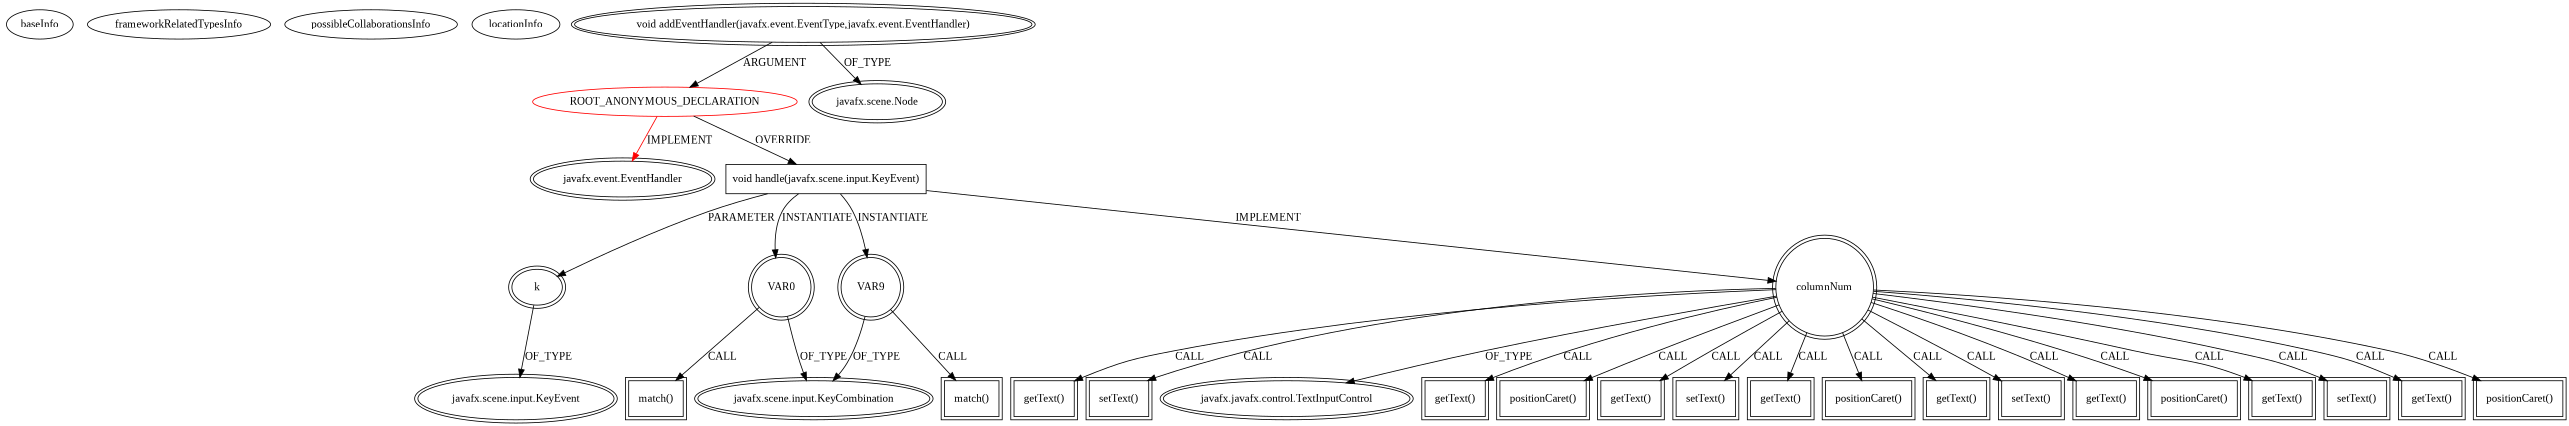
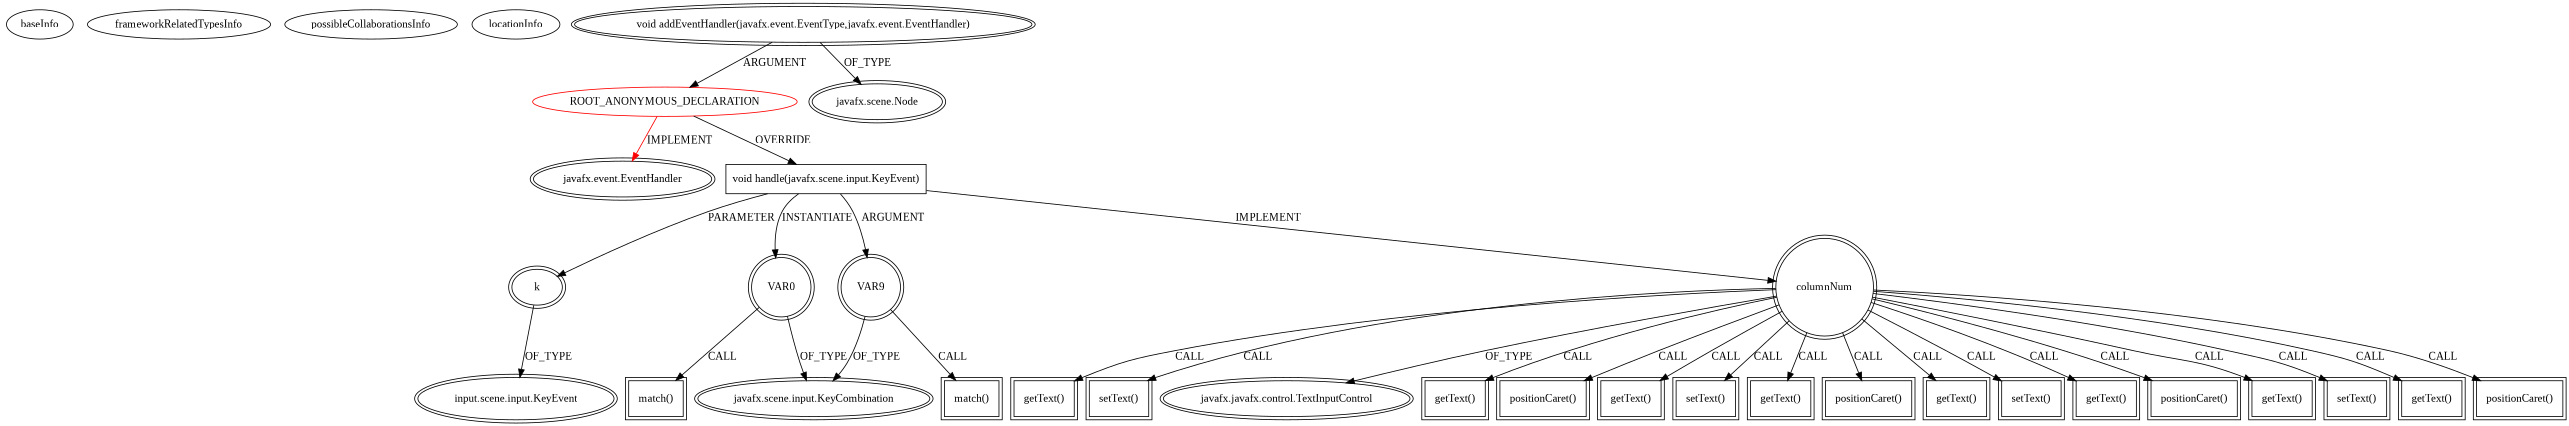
edge "void handle(javafx.scene.input.KeyEvent)" -> "VAR9": label "INSTANTIATE" -> "ARGUMENT"
node "javafx.scene.input.KeyEvent": label "javafx.scene.input.KeyEvent" -> "input.scene.input.KeyEvent"
